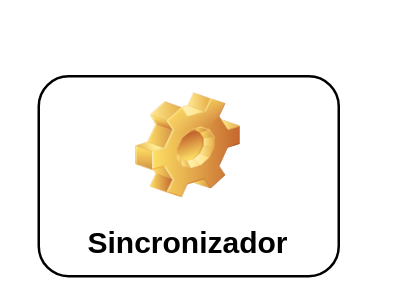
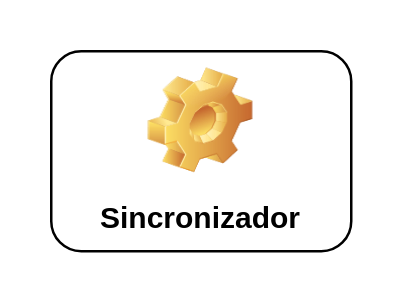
node "Sincronizador": moved (189, 176) -> (201, 151)
